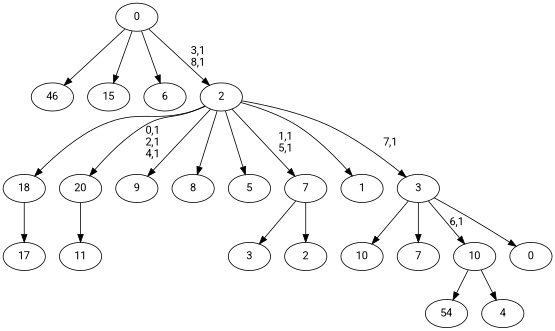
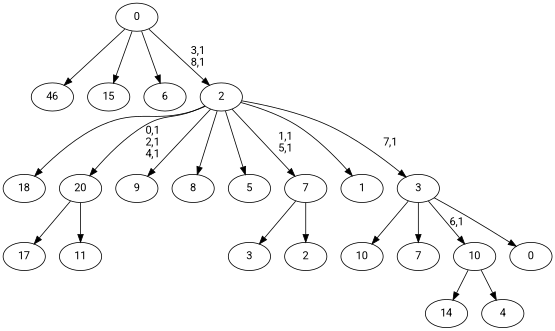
edge "18" -> "17": now "20" -> "17"
node "54": label "54" -> "14"
